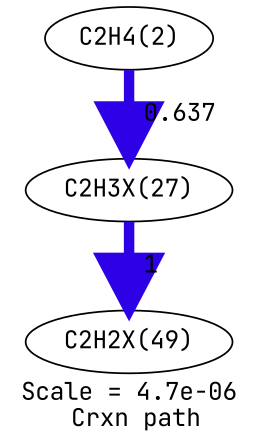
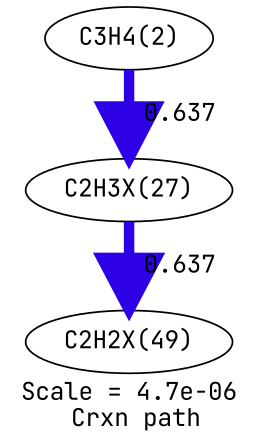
node "C2H4(2)": label "C2H4(2)" -> "C3H4(2)"
edge "C2H3X(27)" -> "C2H2X(49)": label " 1" -> " 0.637"
